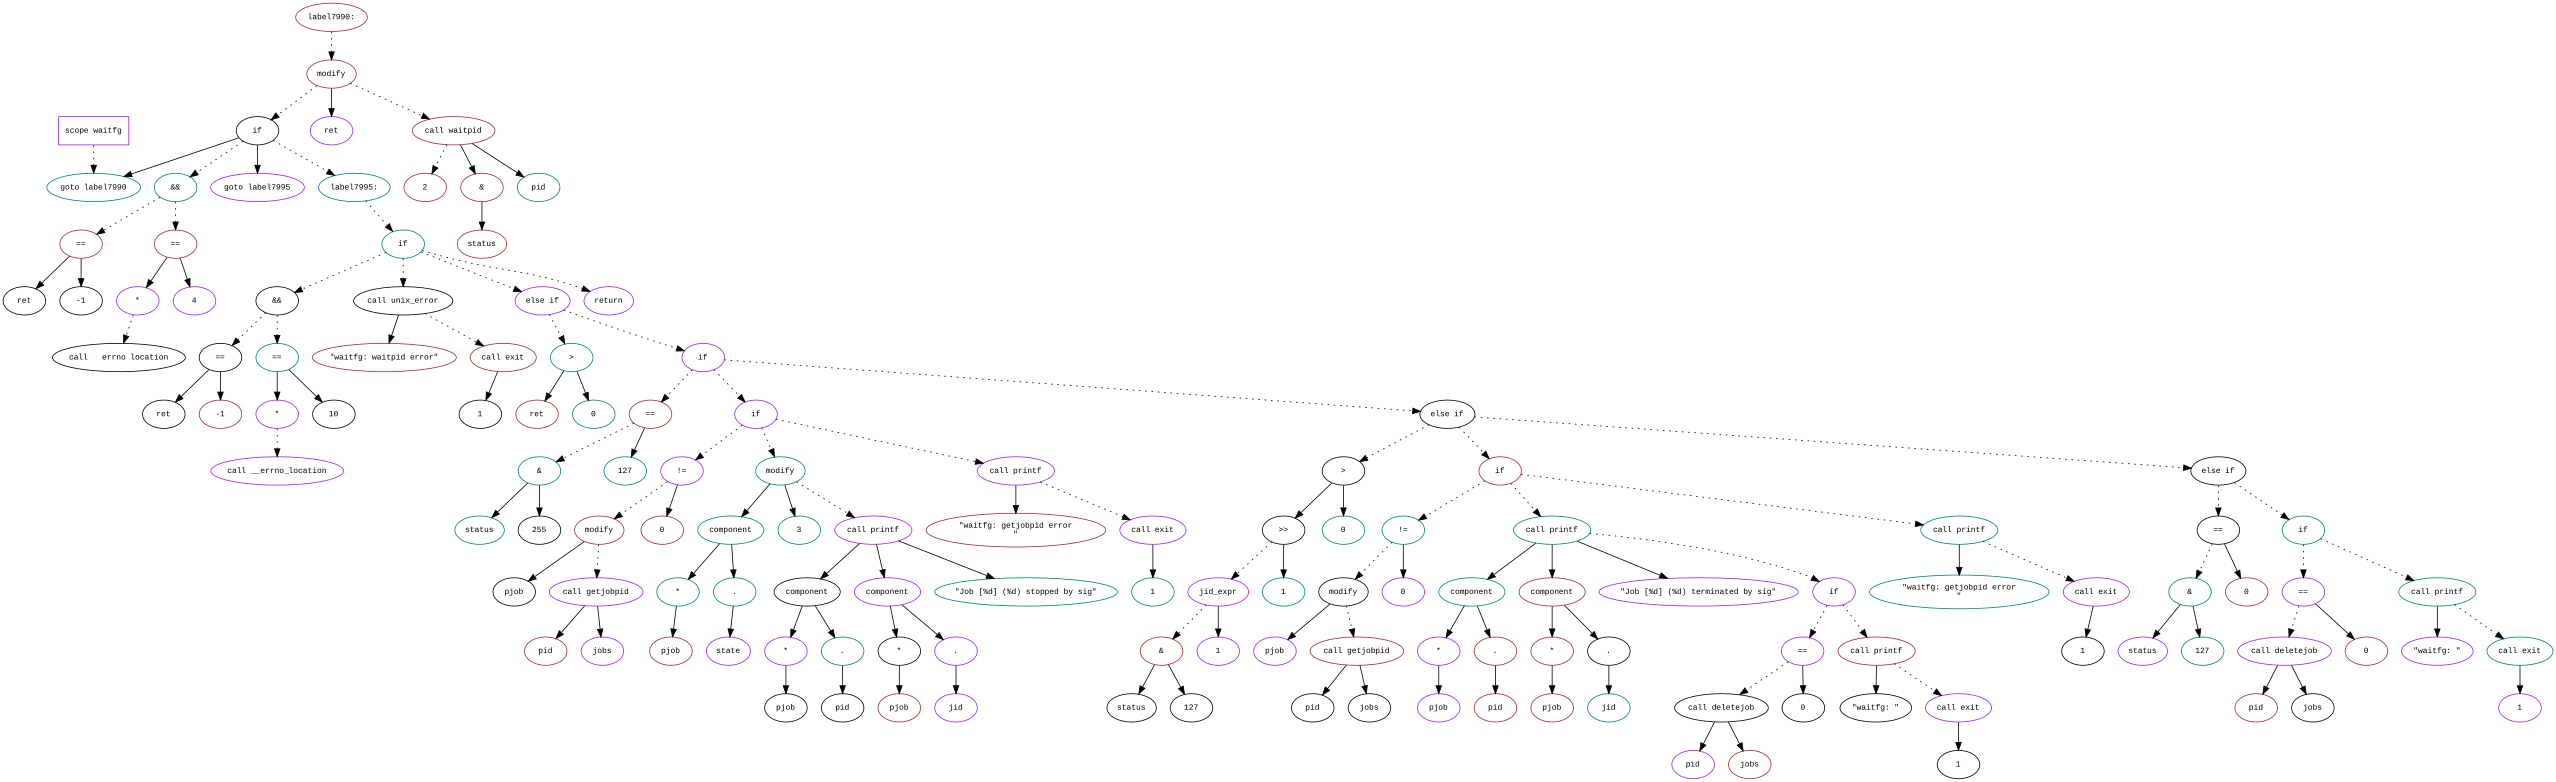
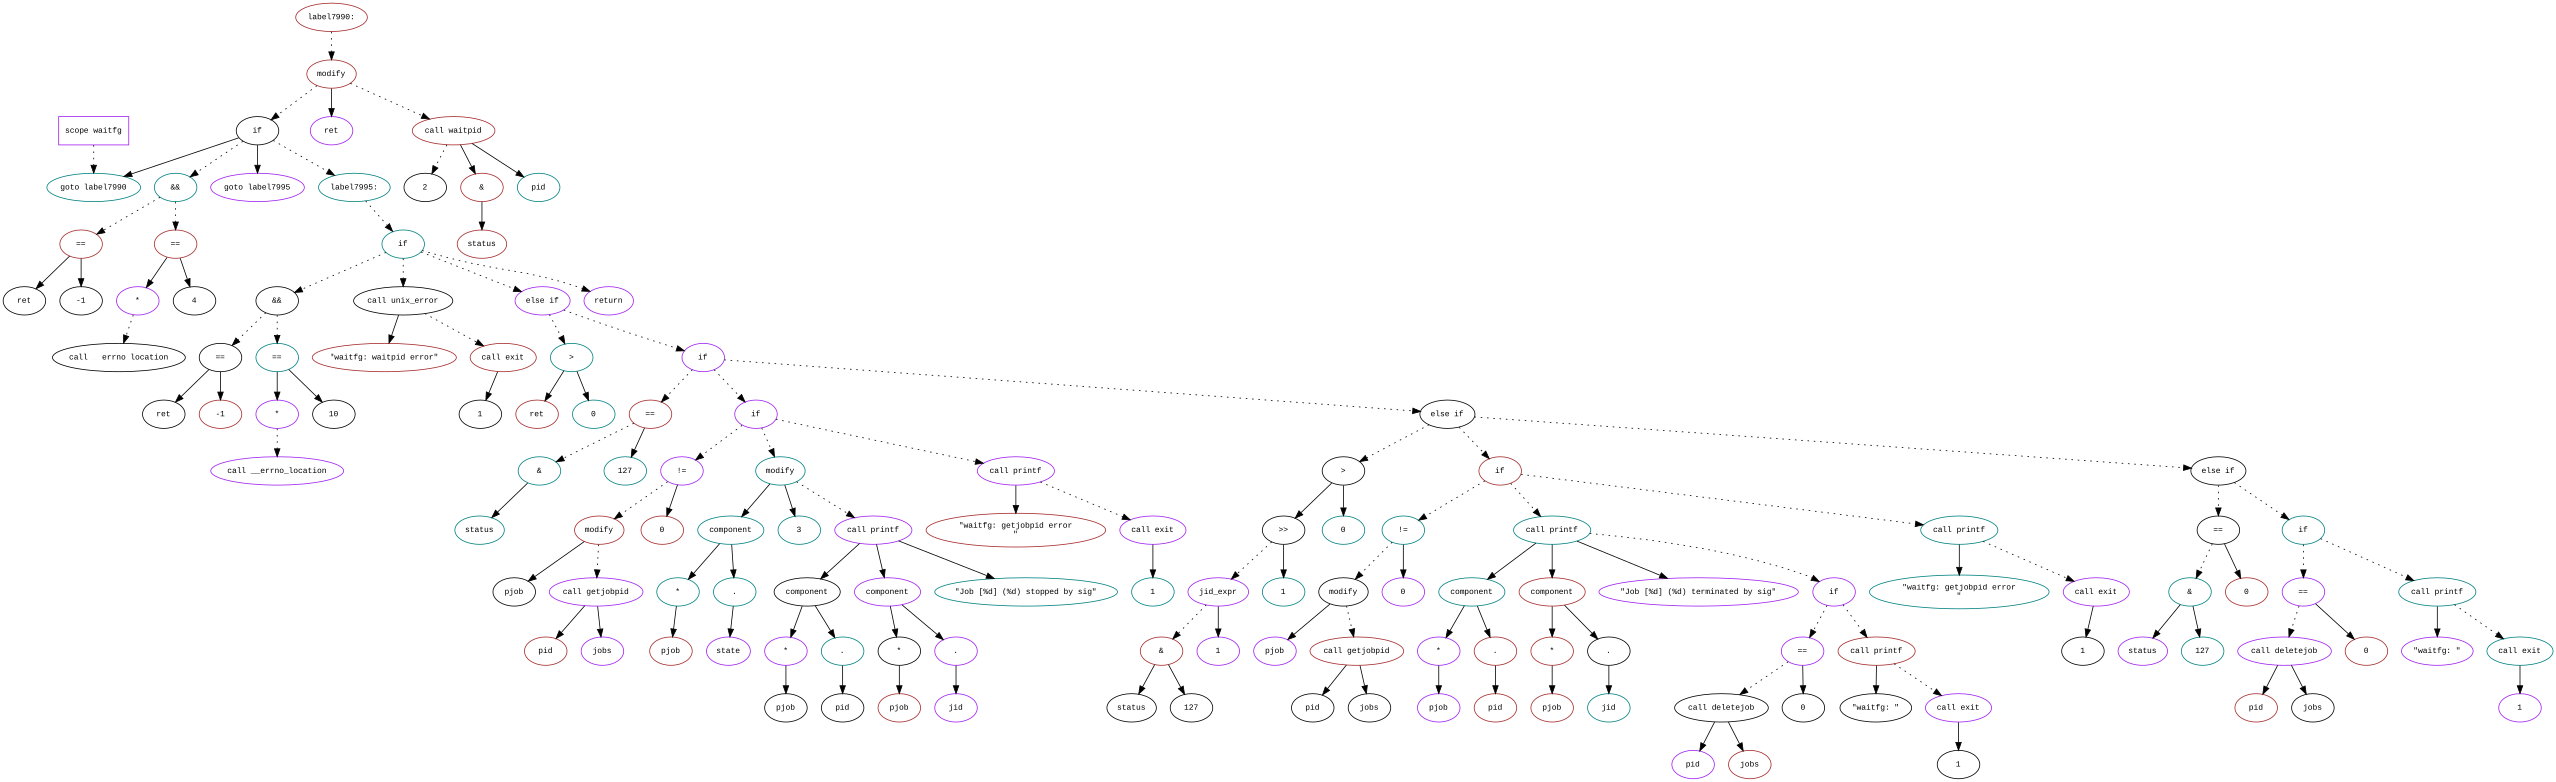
node "2": color brown -> black
node "4": color purple -> black
node "255": removed
